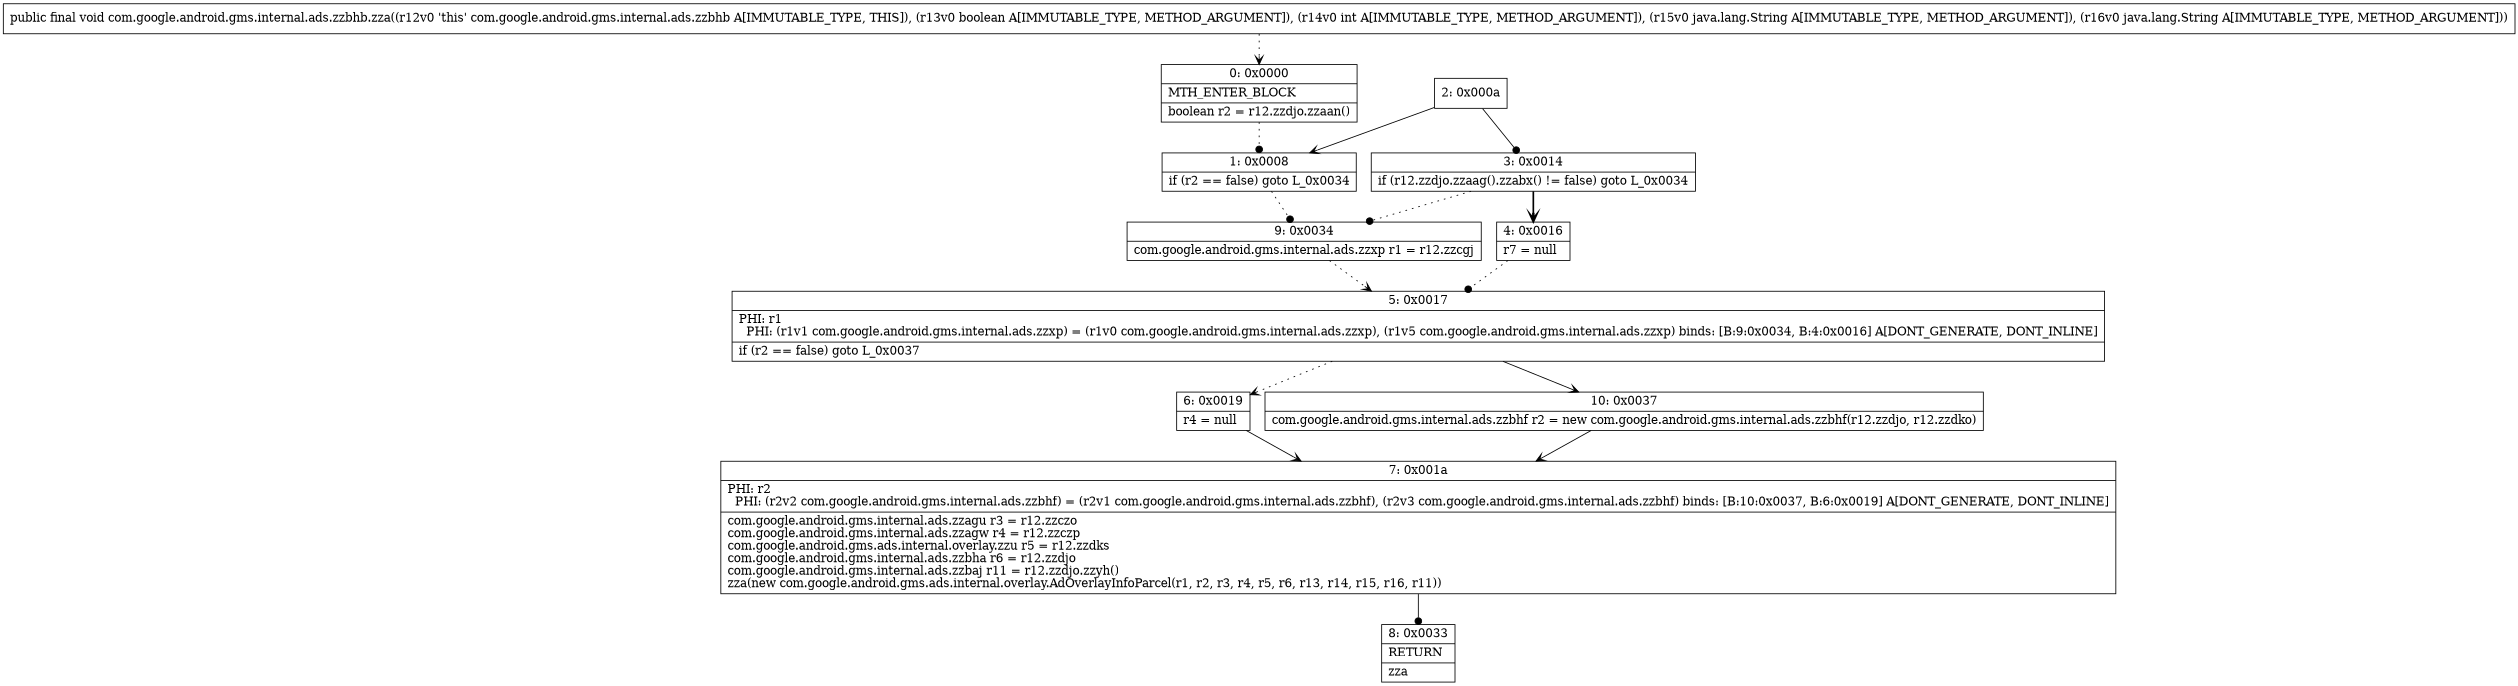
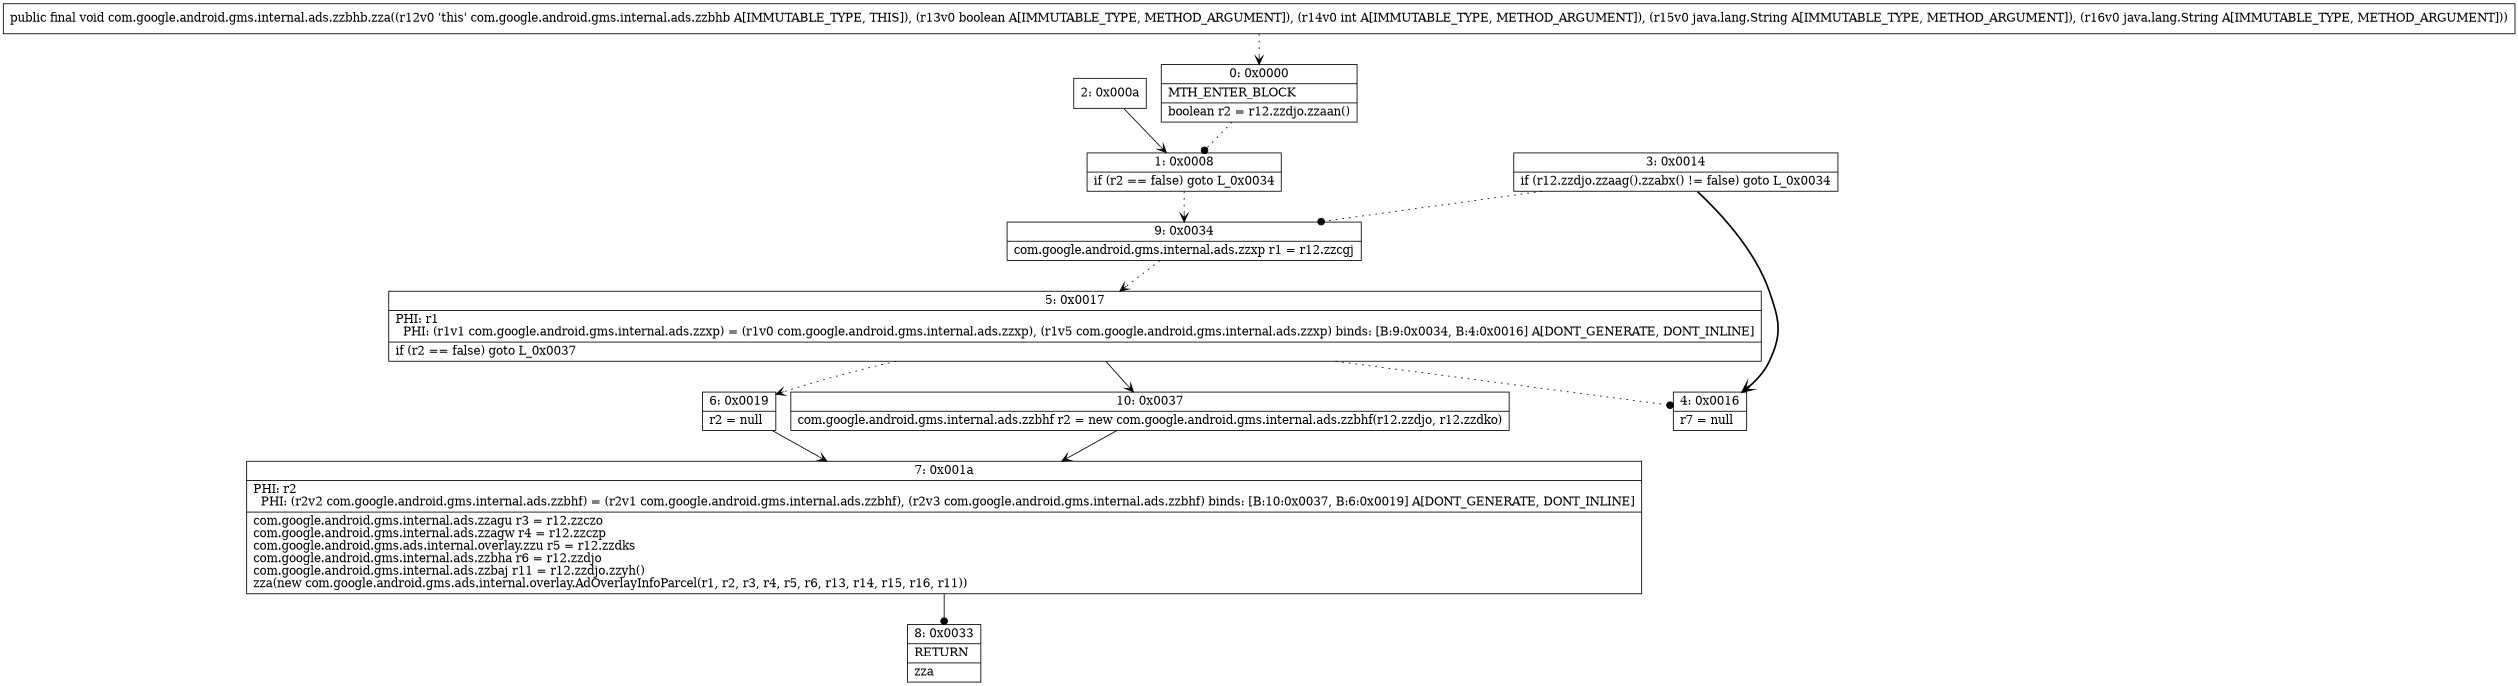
edge "2: 0x000a" -> "3: 0x0014": removed
edge "1: 0x0008" -> "9: 0x0034": arrowhead dot -> vee
edge "4: 0x0016" -> "5: 0x0017": reversed
node "6: 0x0019": text "r4 = null" -> "r2 = null"
